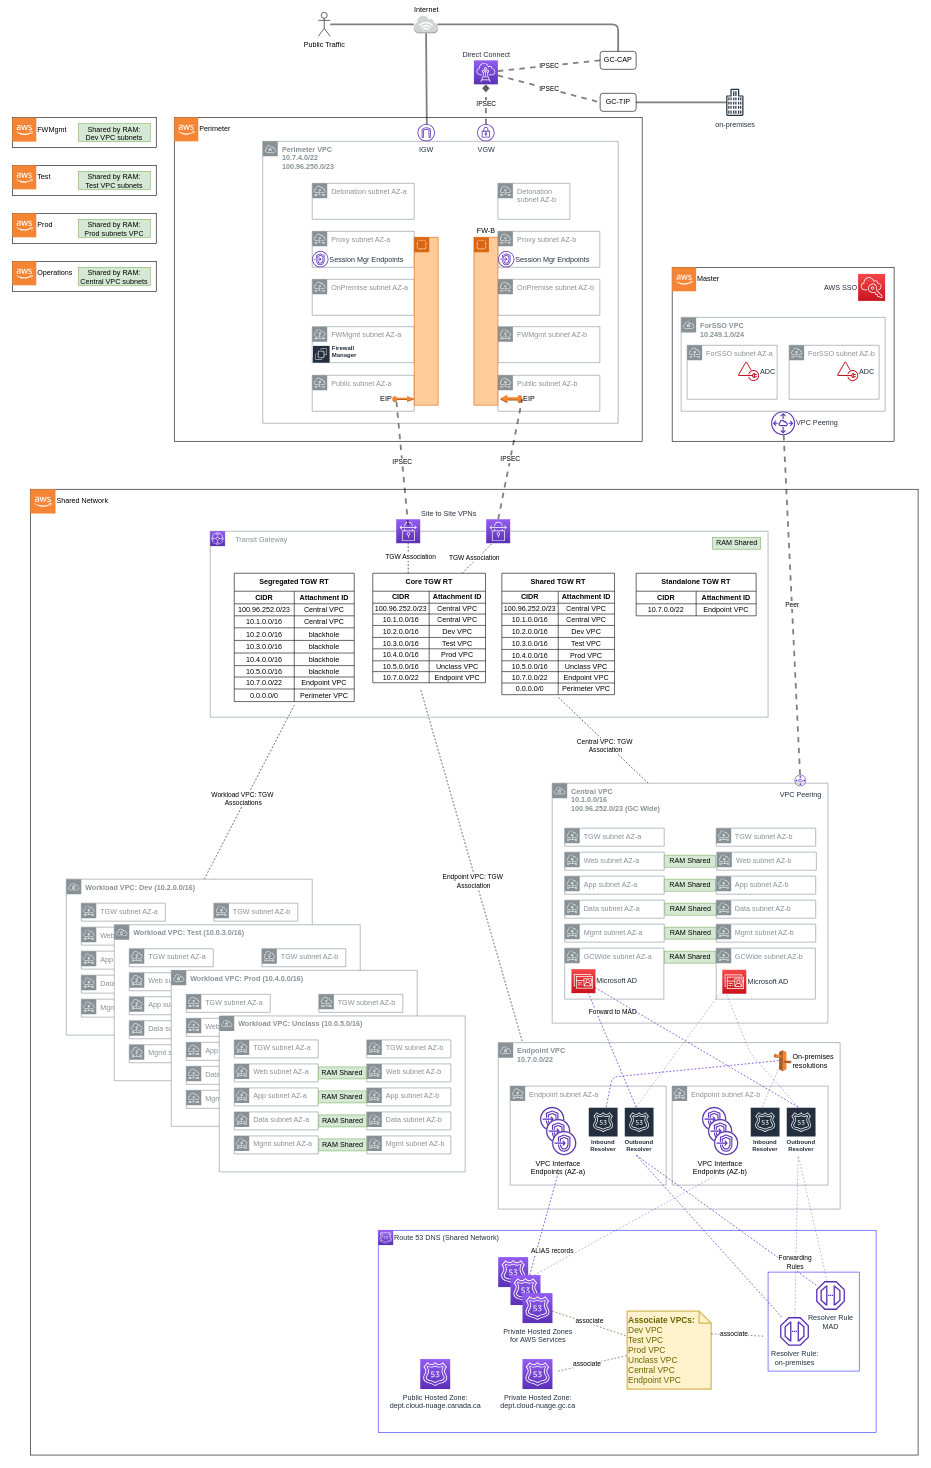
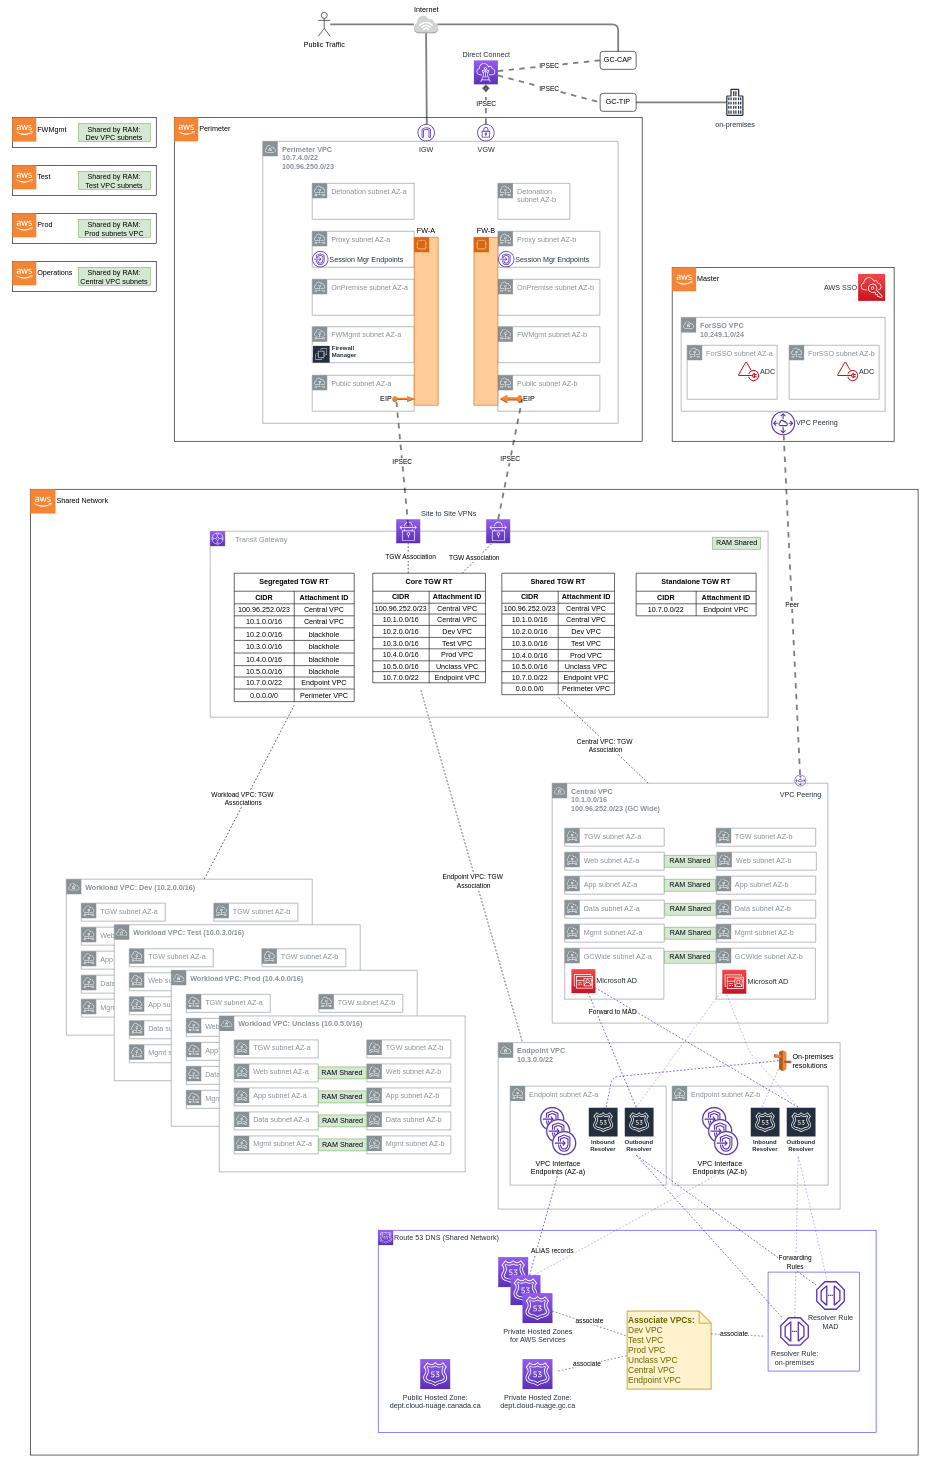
node "FW-A": added
node "Endpoint VPC 10.7.0.0/22": label "Endpoint VPC 10.7.0.0/22" -> "Endpoint VPC 10.3.0.0/22"
